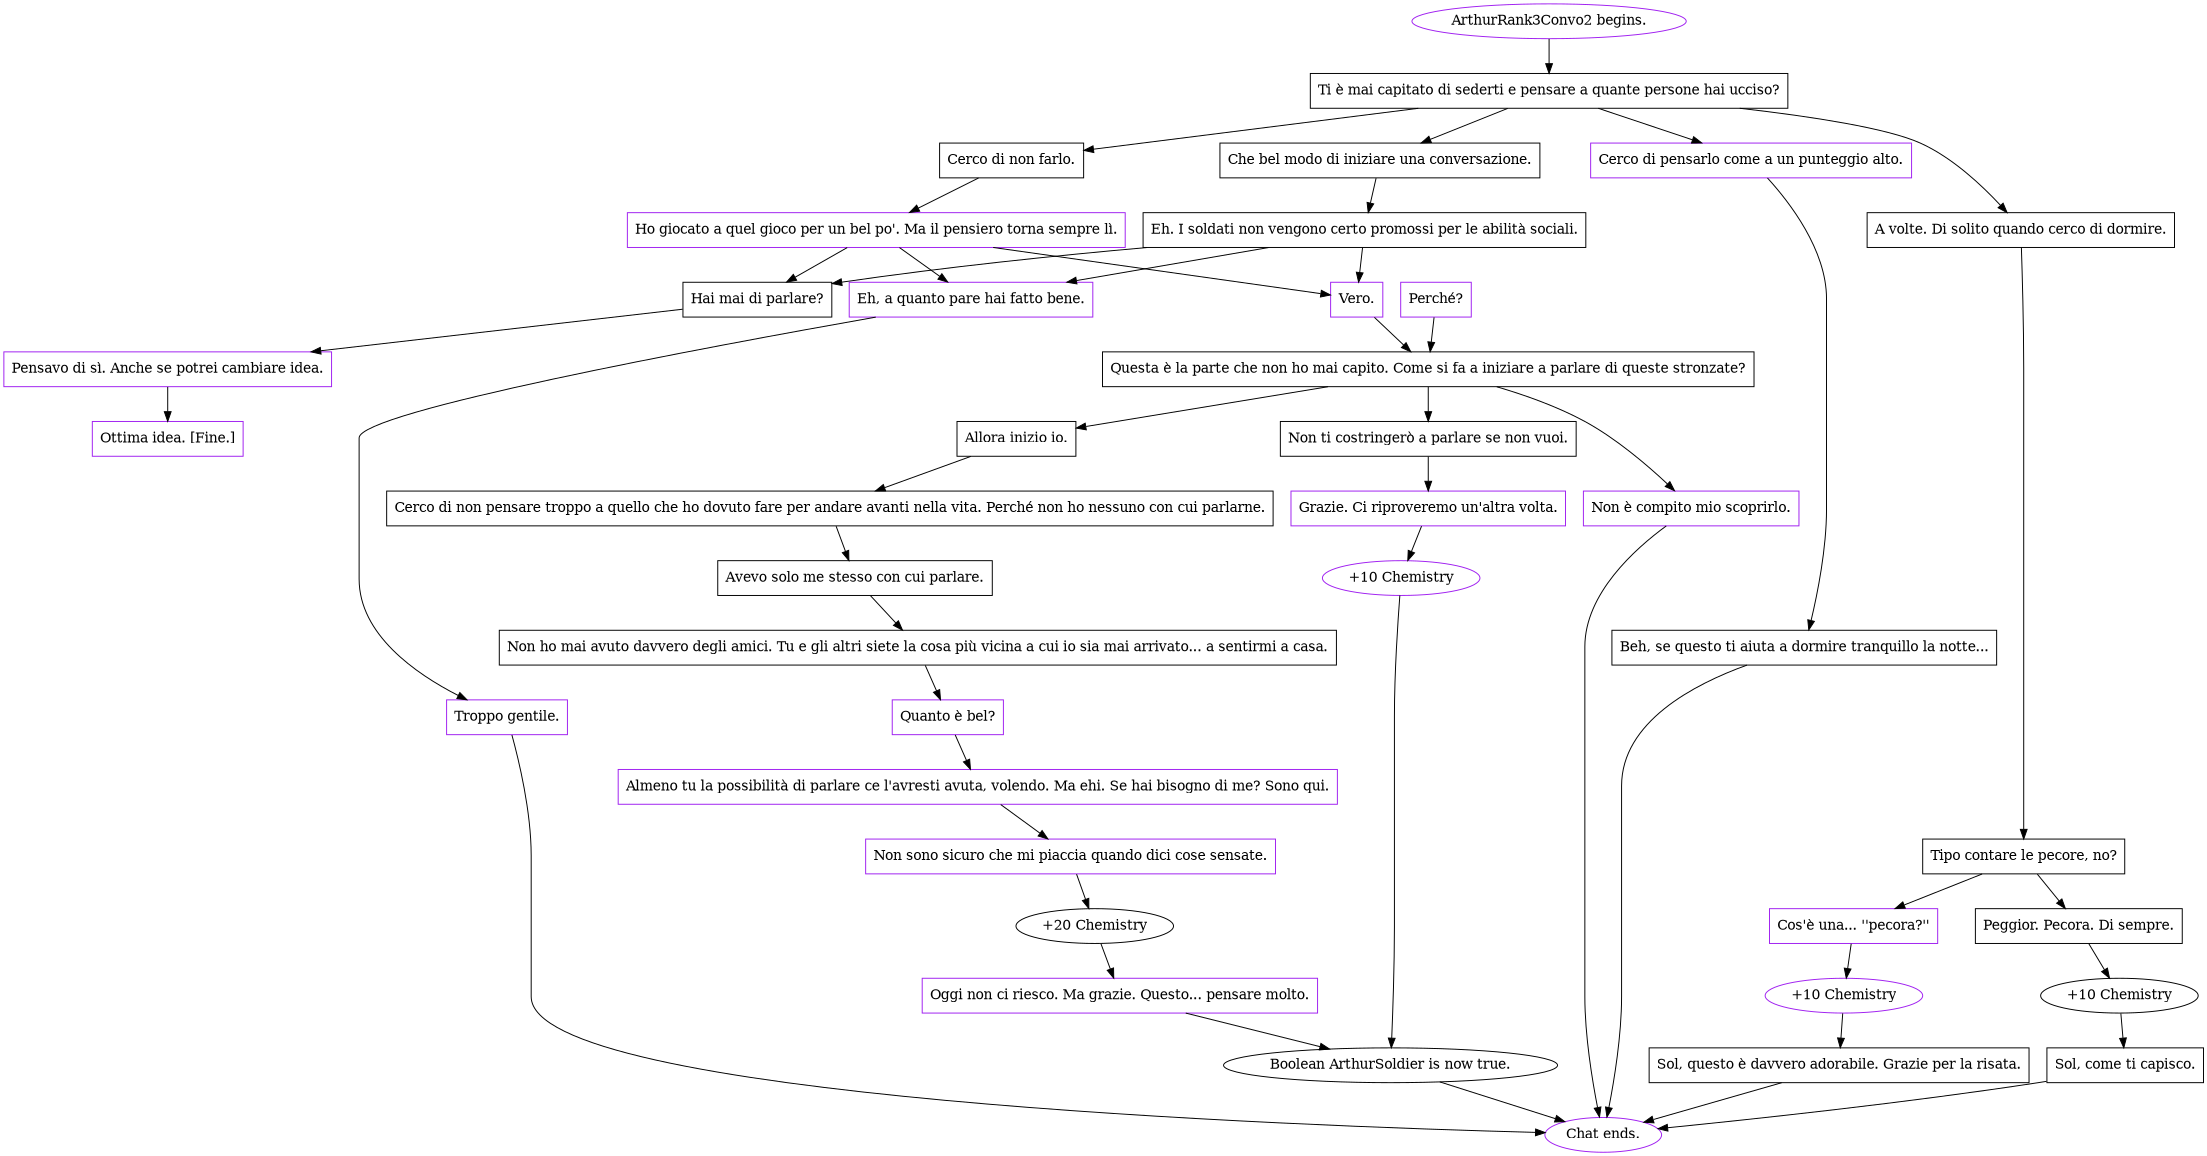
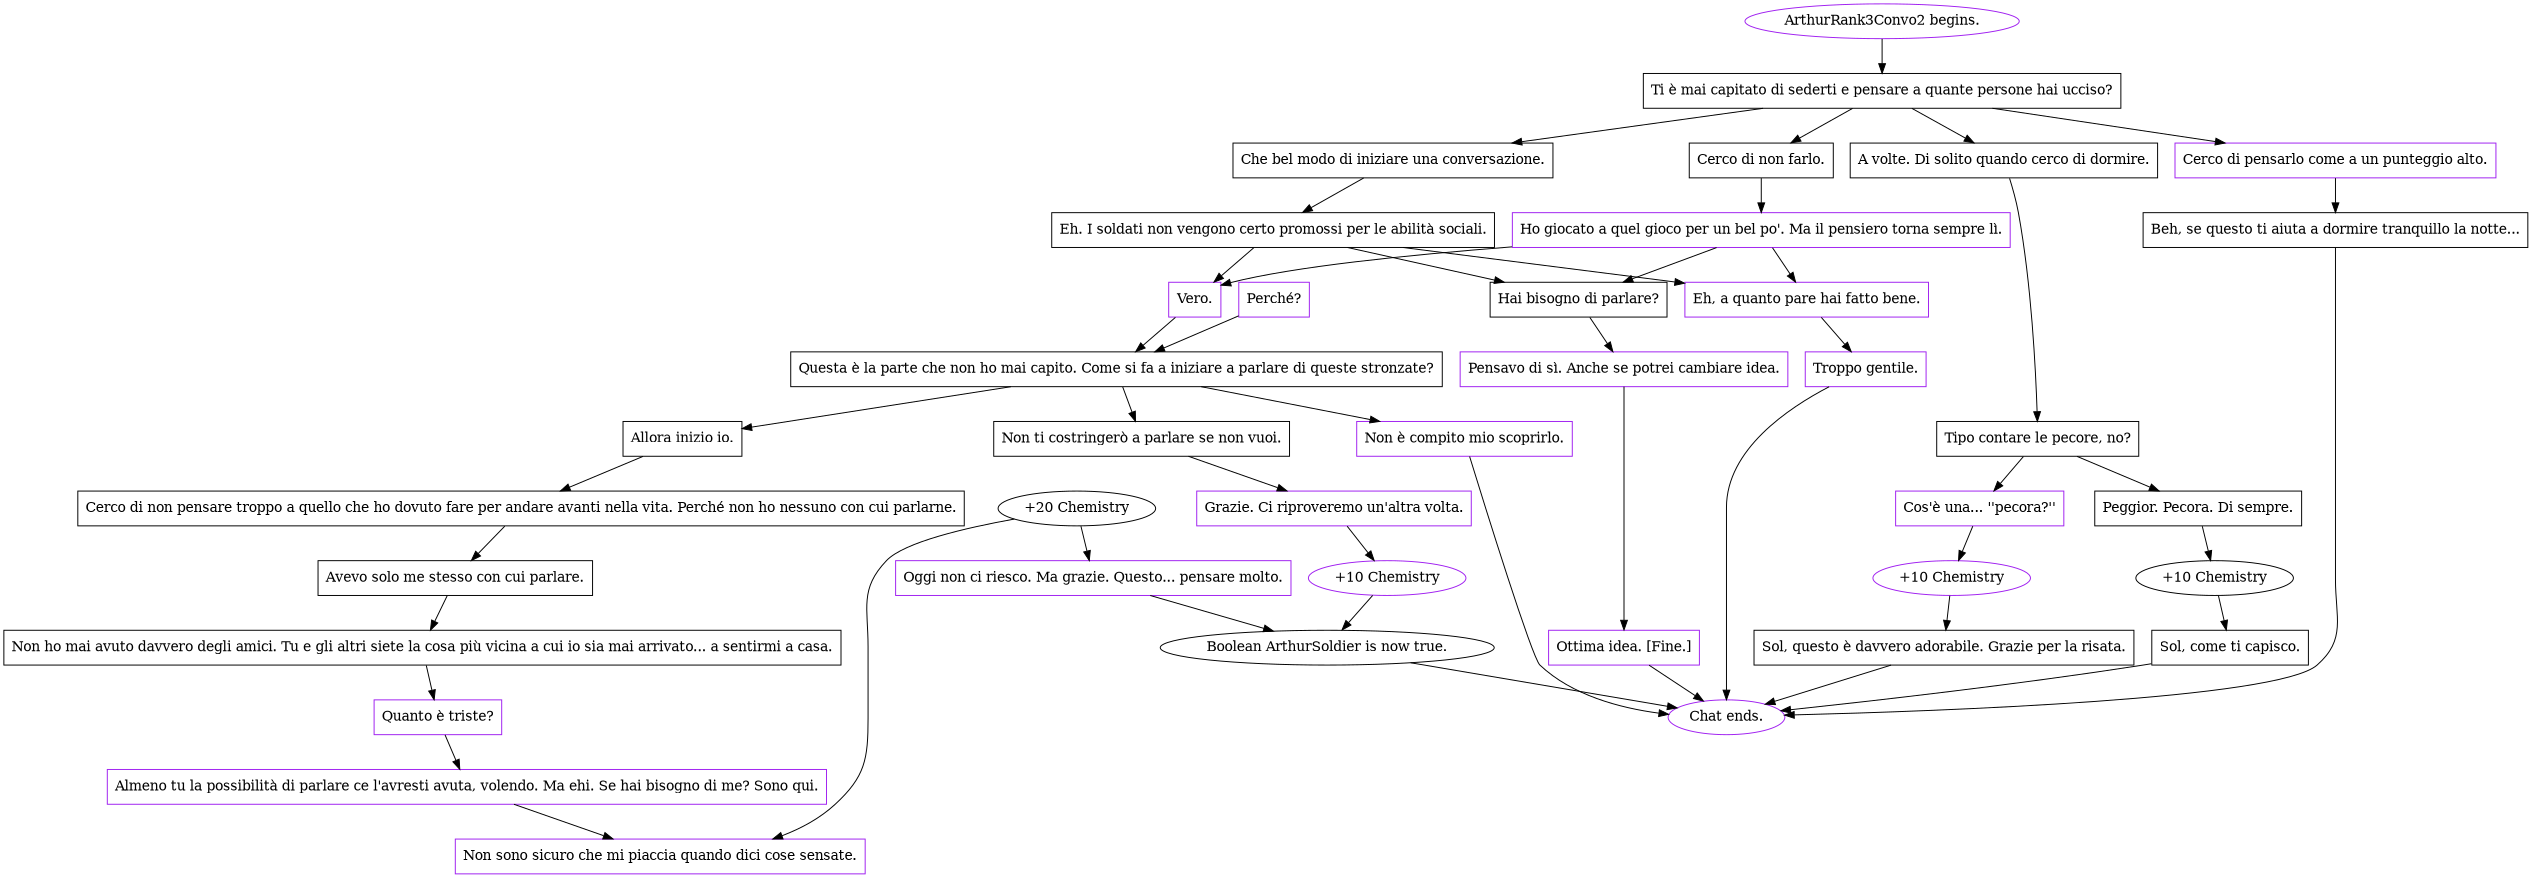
node "Hai mai di parlare?": label "Hai mai di parlare?" -> "Hai bisogno di parlare?"
edge "Ottima idea. [Fine.]" -> "Chat ends.": added
node "Quanto è bel?": label "Quanto è bel?" -> "Quanto è triste?"
edge "Non sono sicuro che mi piaccia quando dici cose sensate." -> "+20 Chemistry": reversed
